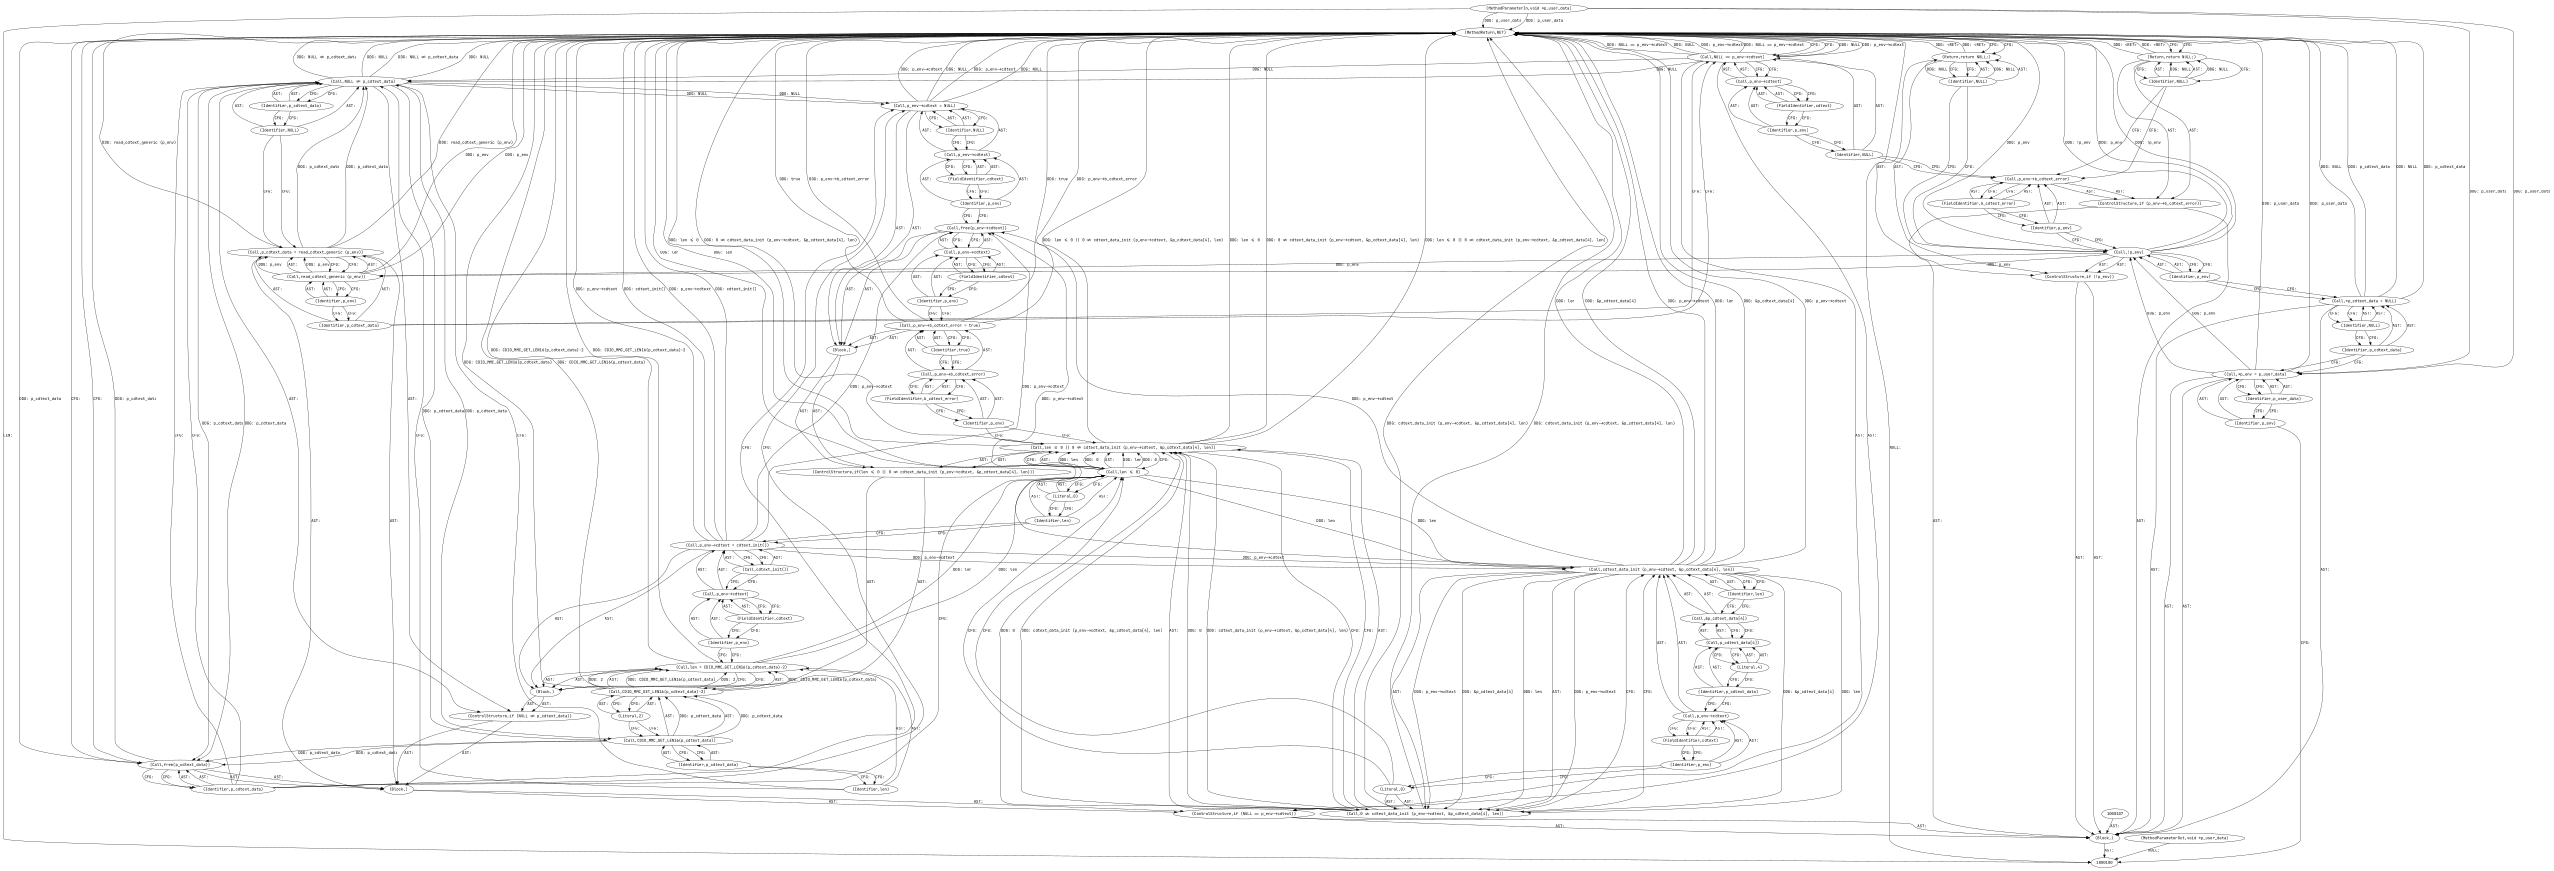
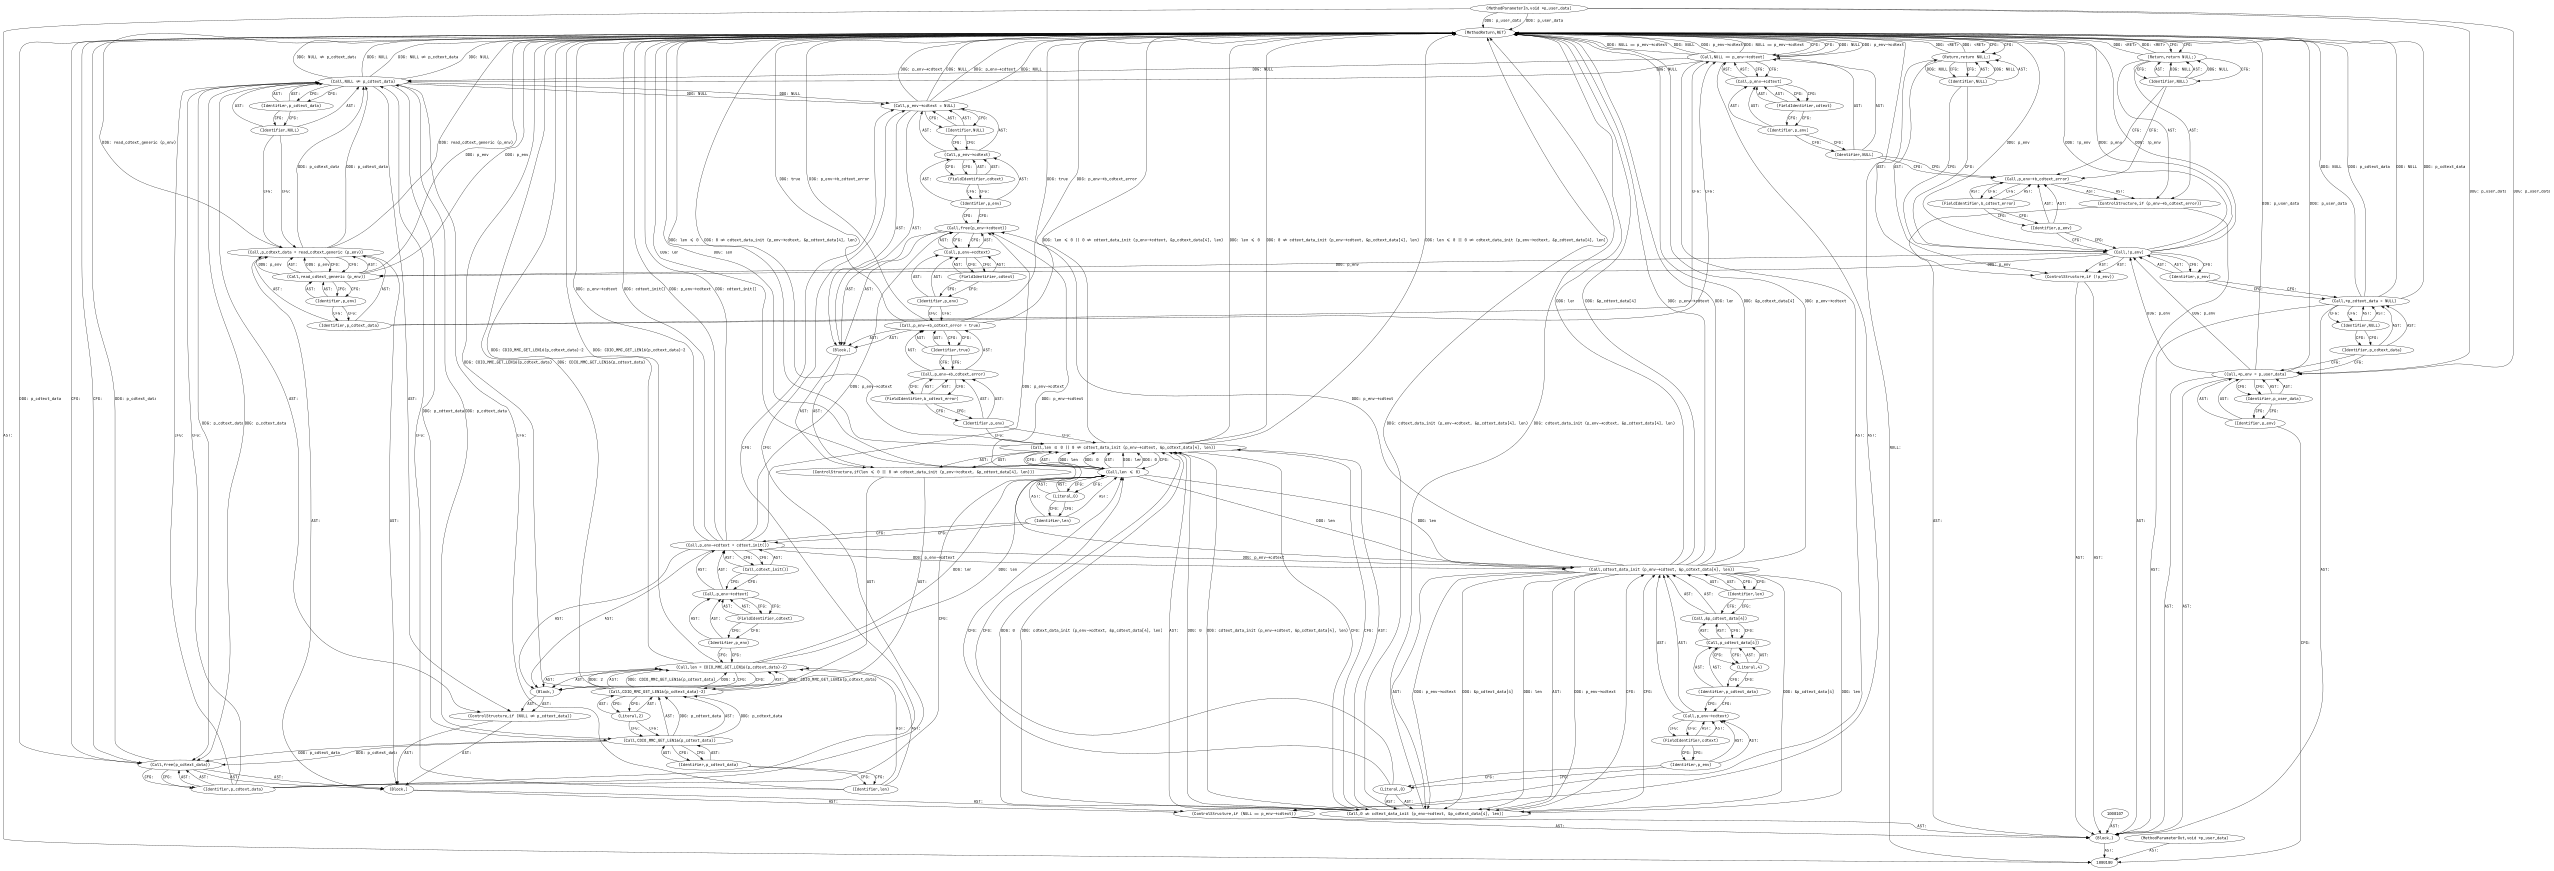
edge "(MethodParameterIn,void *p_user_data)" -> "1000100": label "LEN: " -> "AST: "
edge "(MethodParameterOut,void *p_user_data)" -> "1000100": label "NULL: " -> "AST: "
